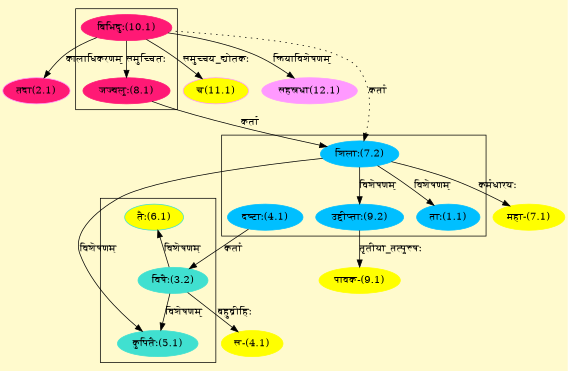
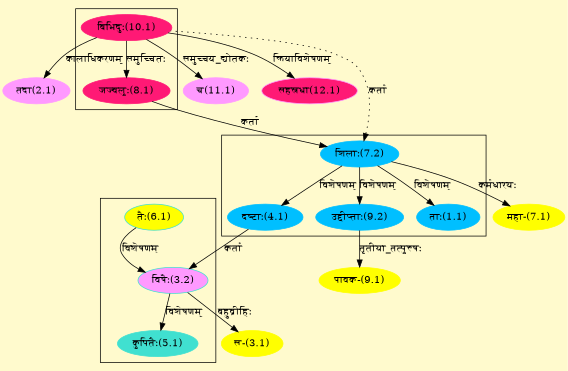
node "तदा(2.1)": fillcolor #ff1975 -> #ff99ff
node "च(11.1)": fillcolor #ffff00 -> #ff99ff
node "सहस्रधा(12.1)": fillcolor #ff99ff -> #ff1975
edge "शिलाः(7.2)" -> "कुपितैः(5.1)": now "शिलाः(7.2)" -> "दष्टाः(4.1)"
edge "विषैः(3.2)" -> "तैः(6.1)": reversed
node "विषैः(3.2)": fillcolor #40e0d0 -> #ff99ff
node "स-(4.1)": label "स-(4.1)" -> "स-(3.1)"
